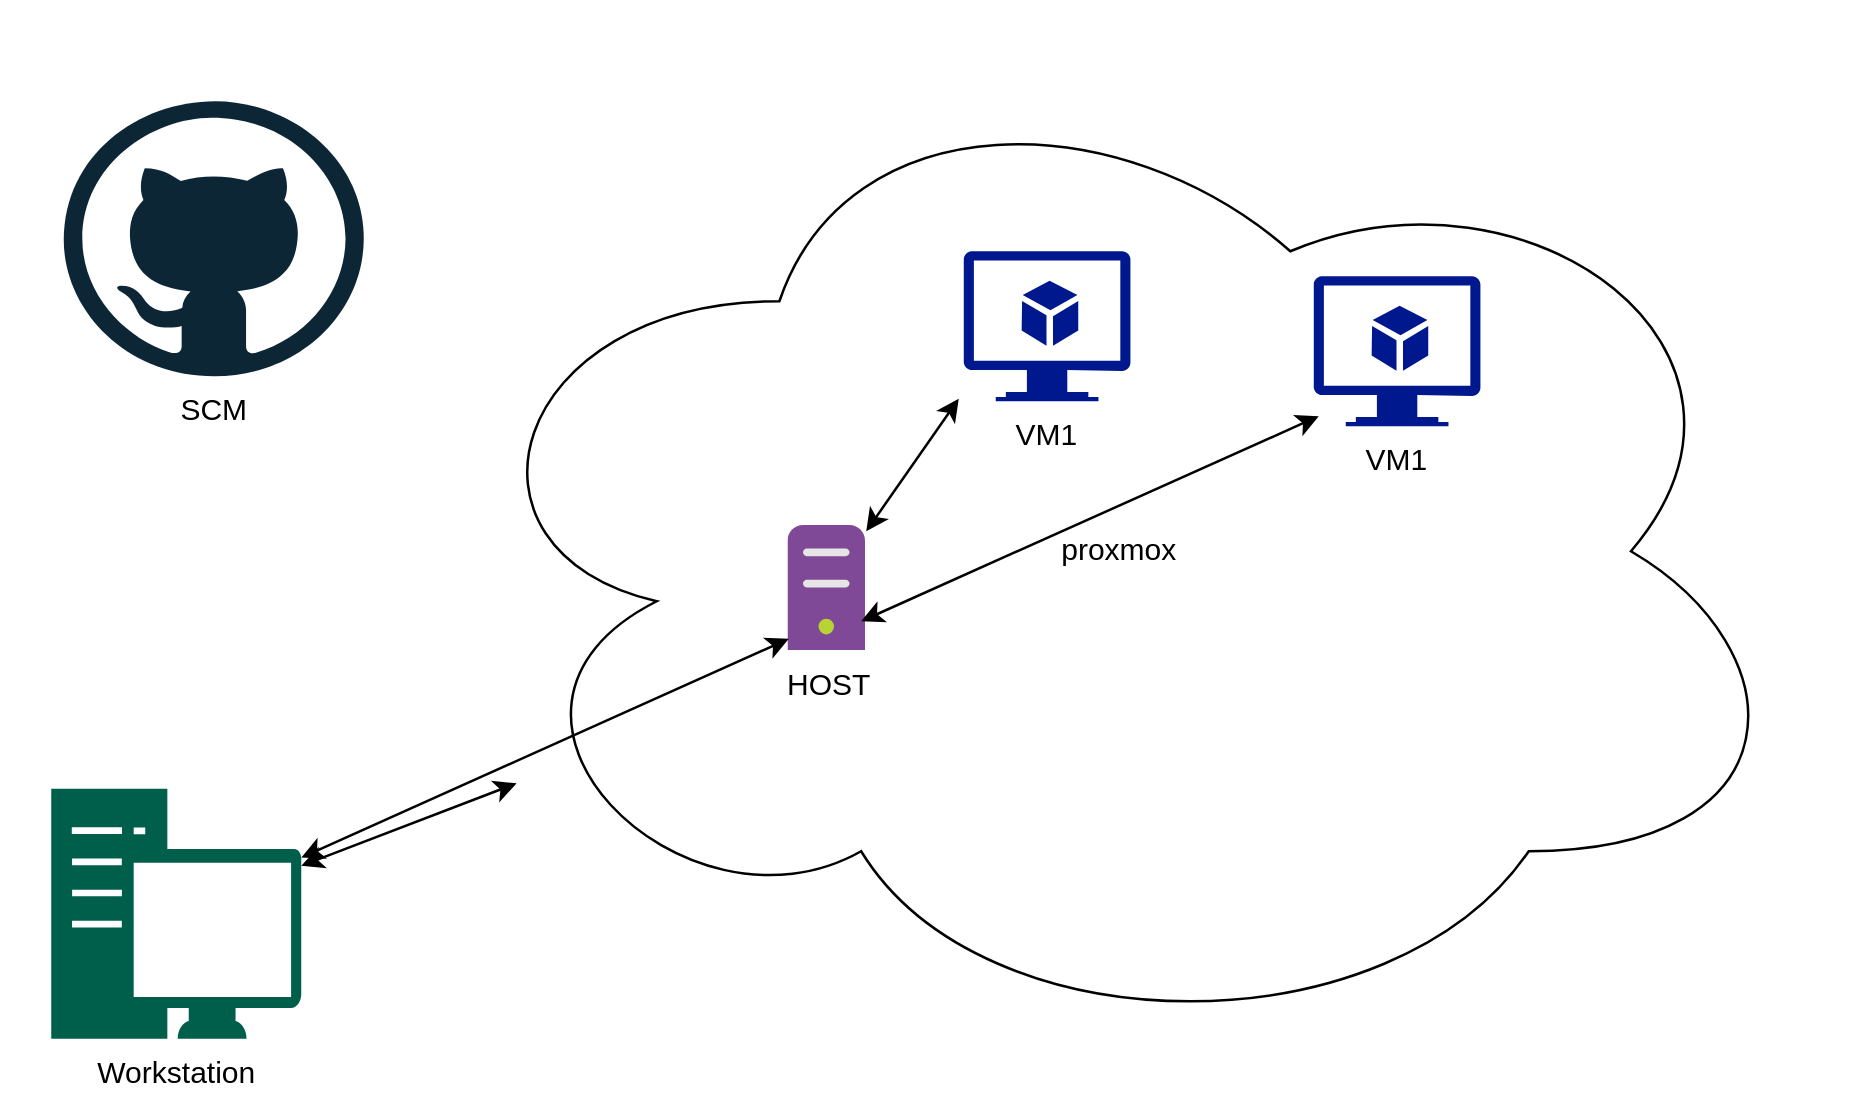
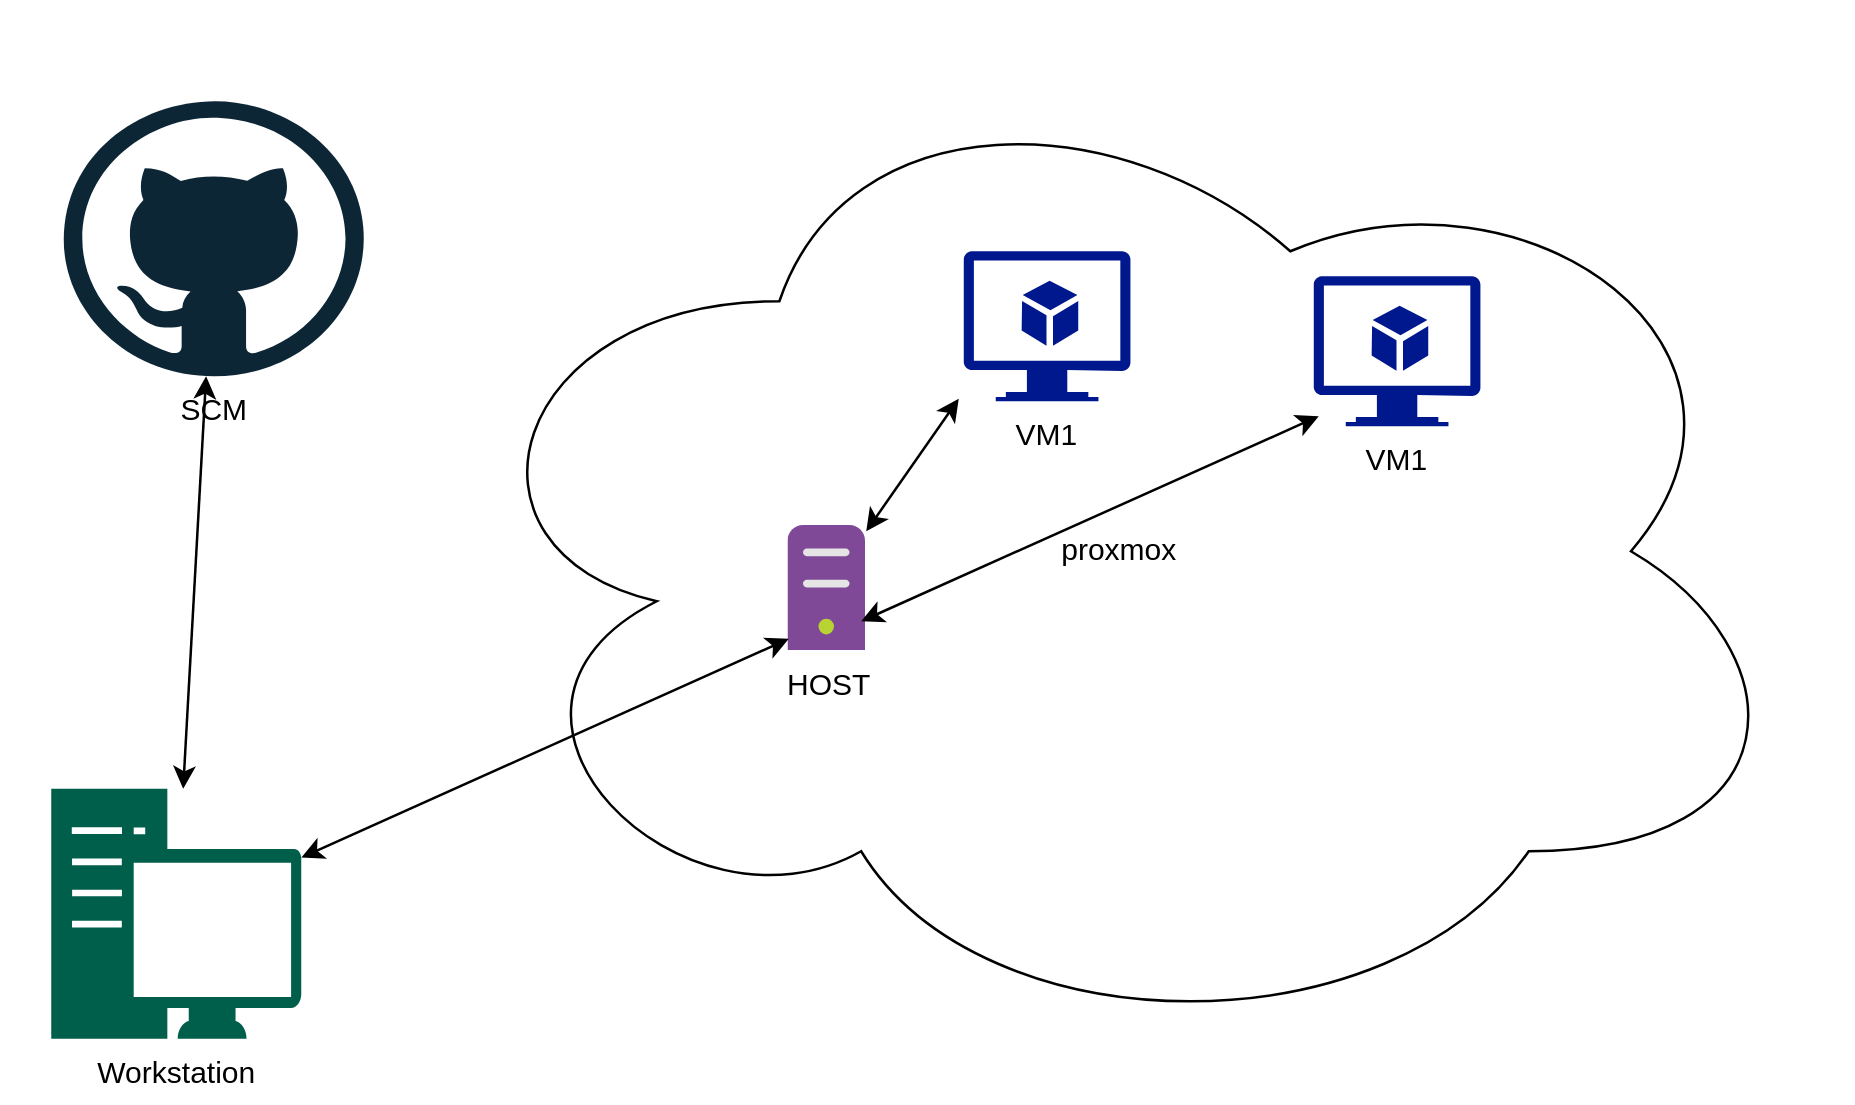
edge "proxmox" -- "Workstation": now "SCM" -- "Workstation"
